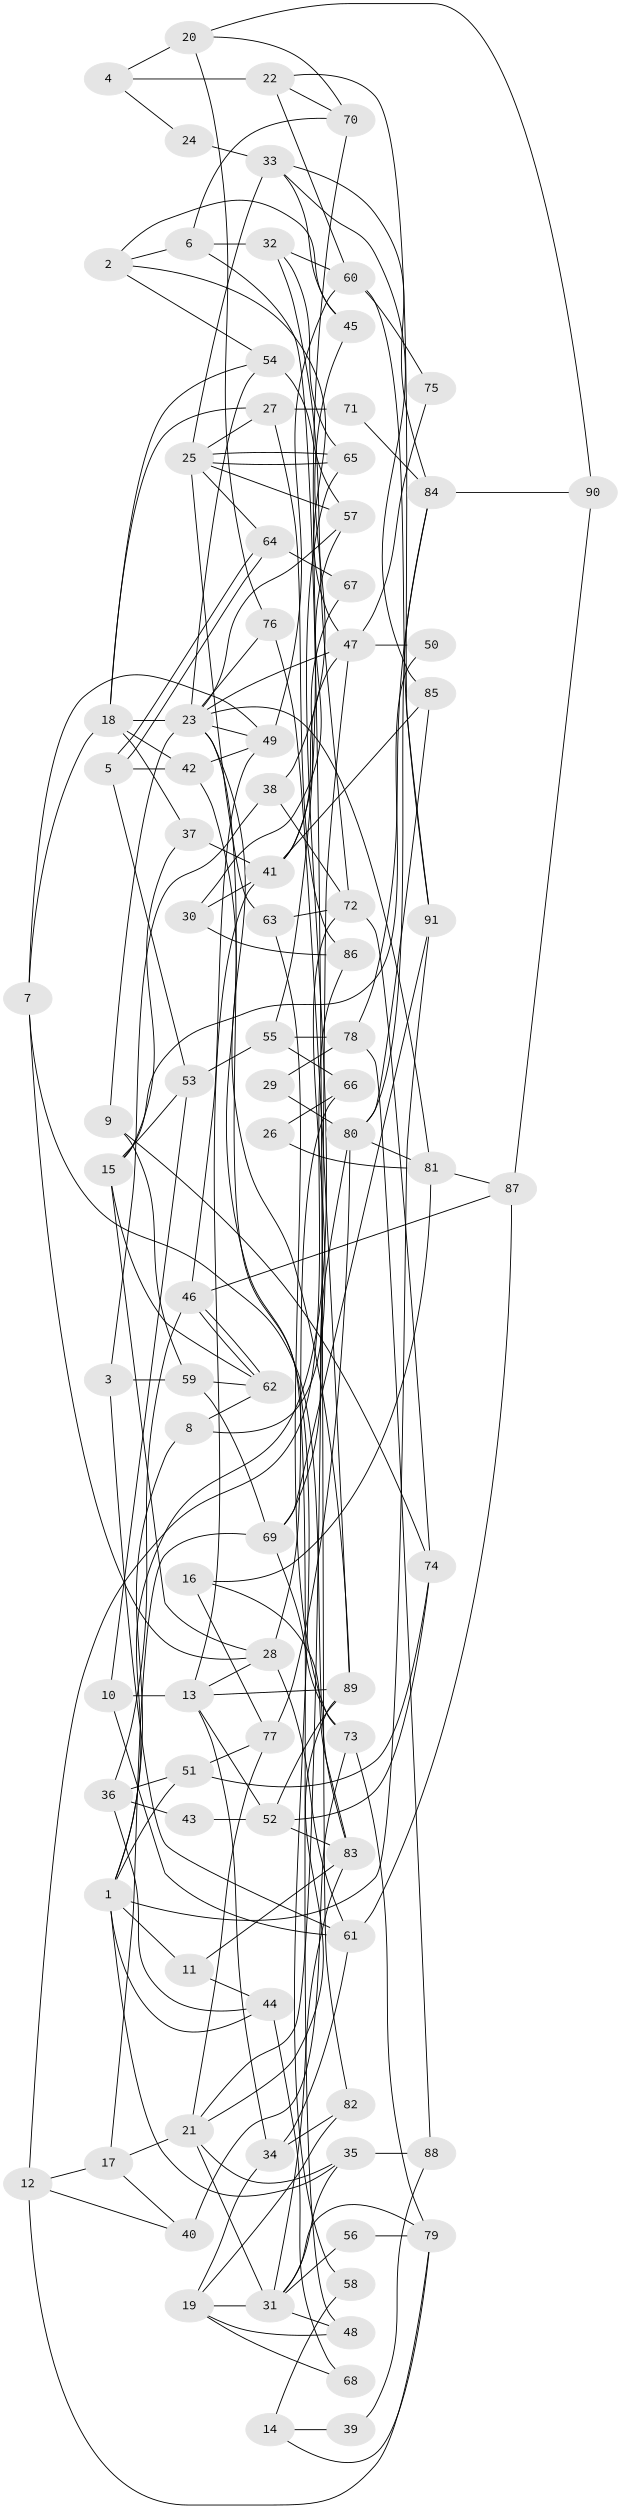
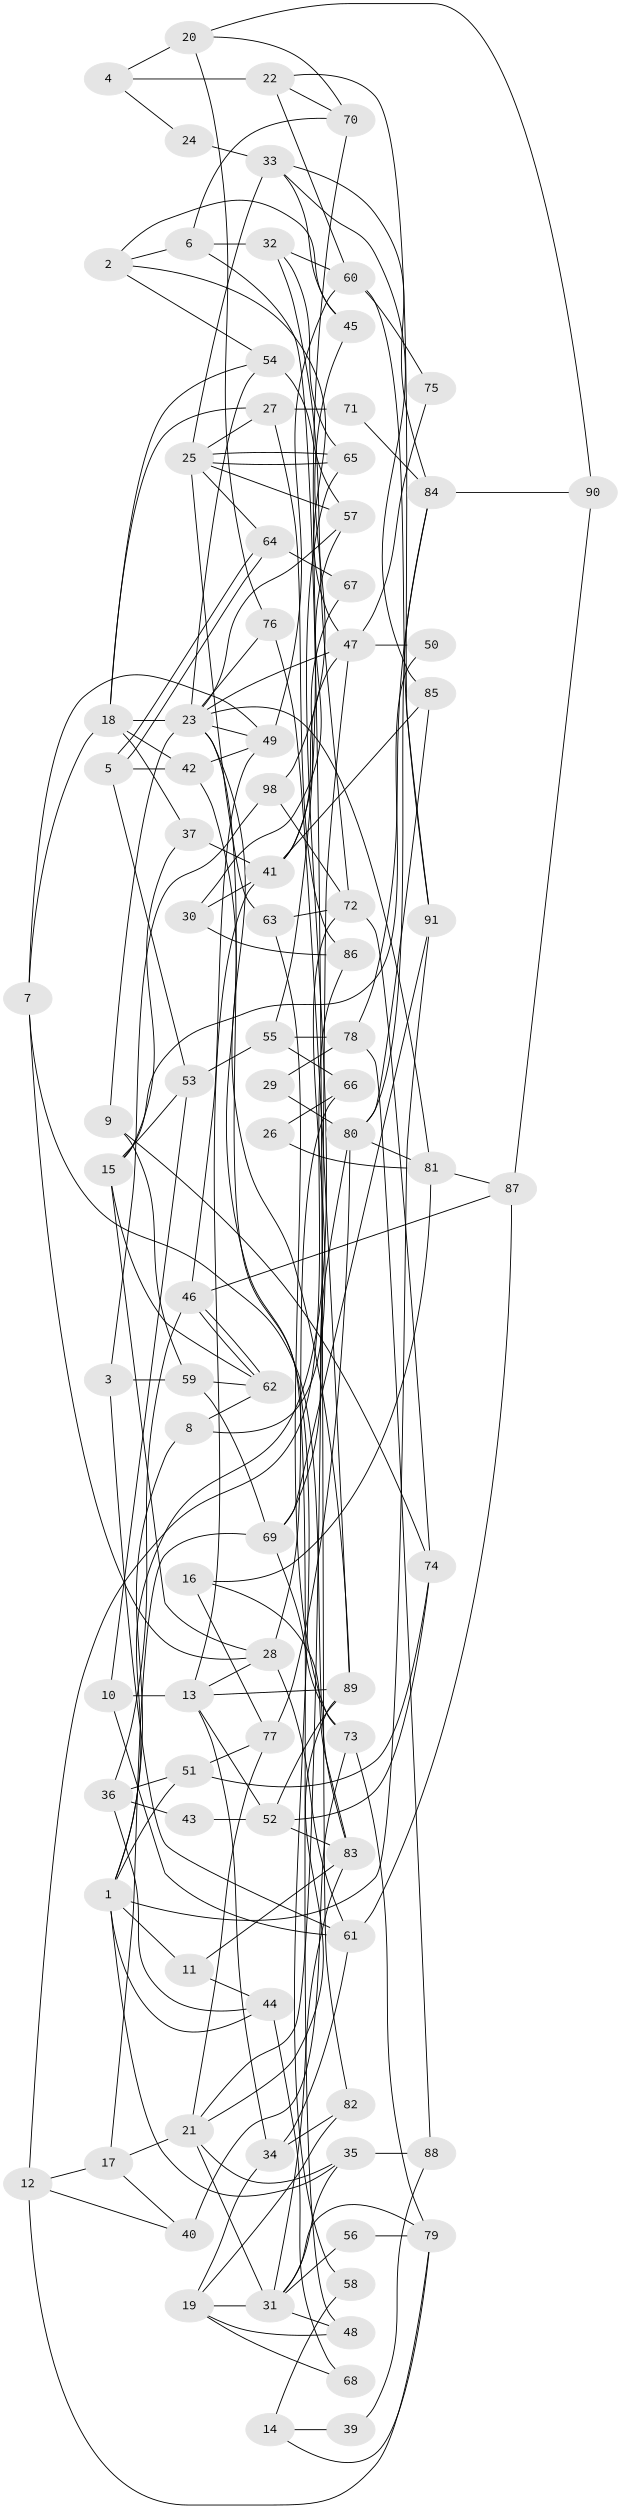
node "38": label "38" -> "98"
